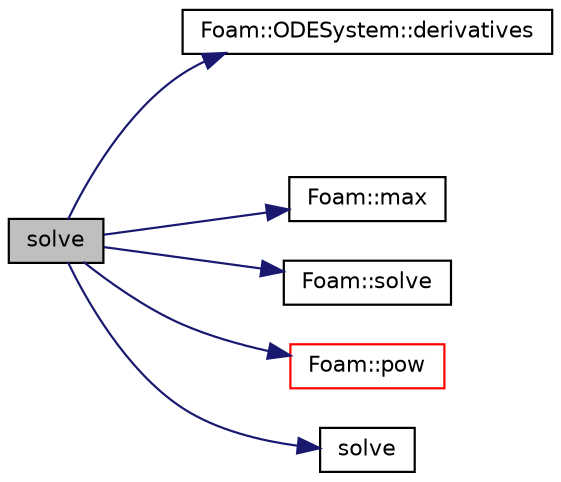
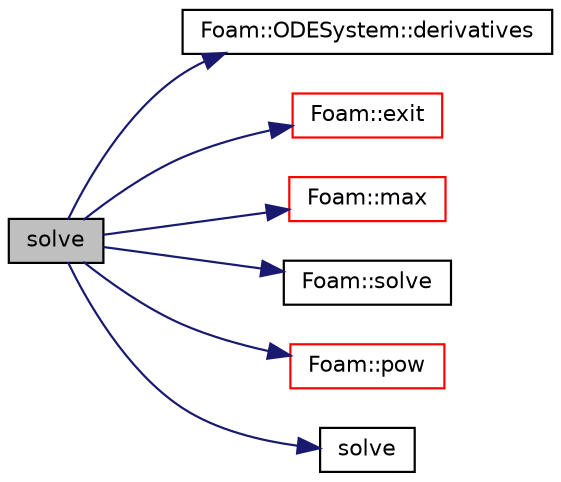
node "Foam::exit": added
node "Foam::max": color black -> red
